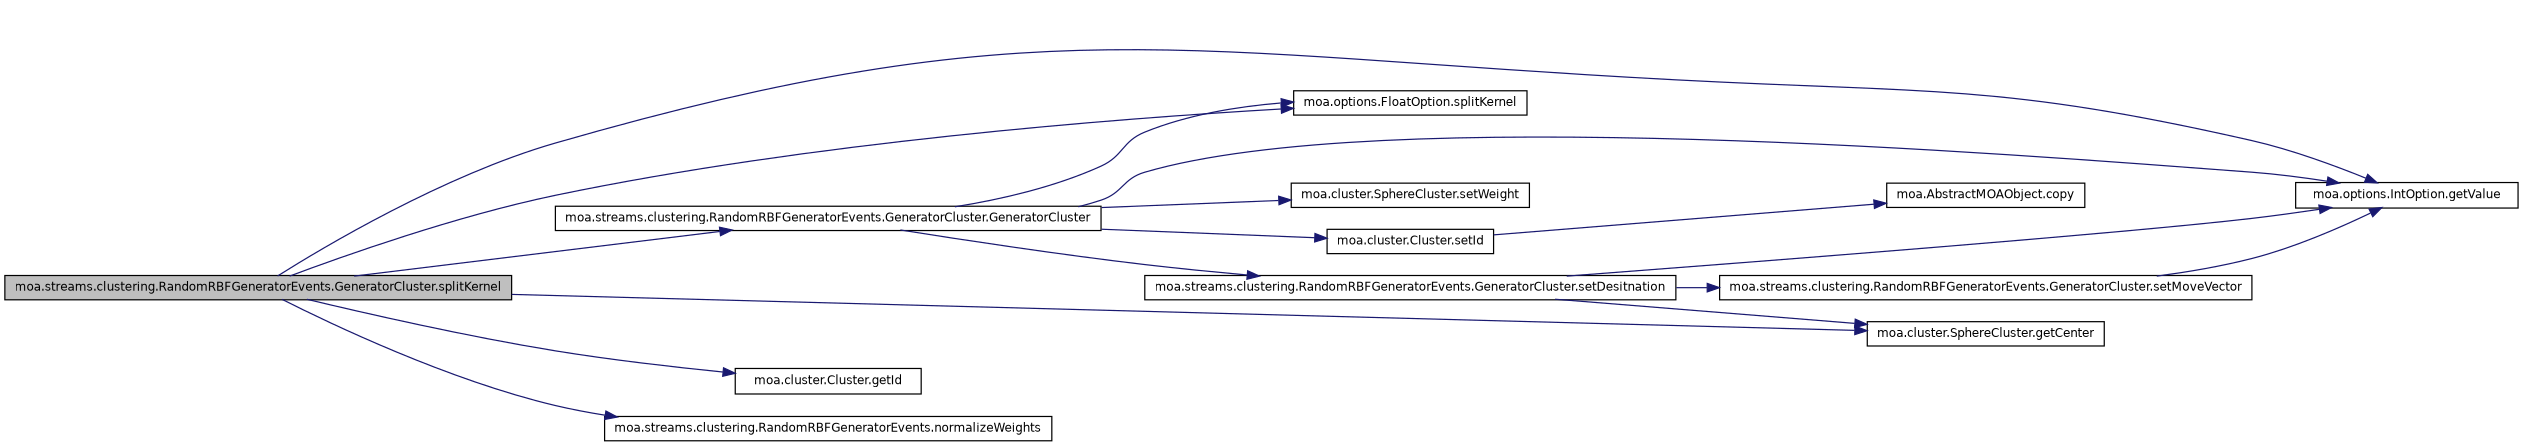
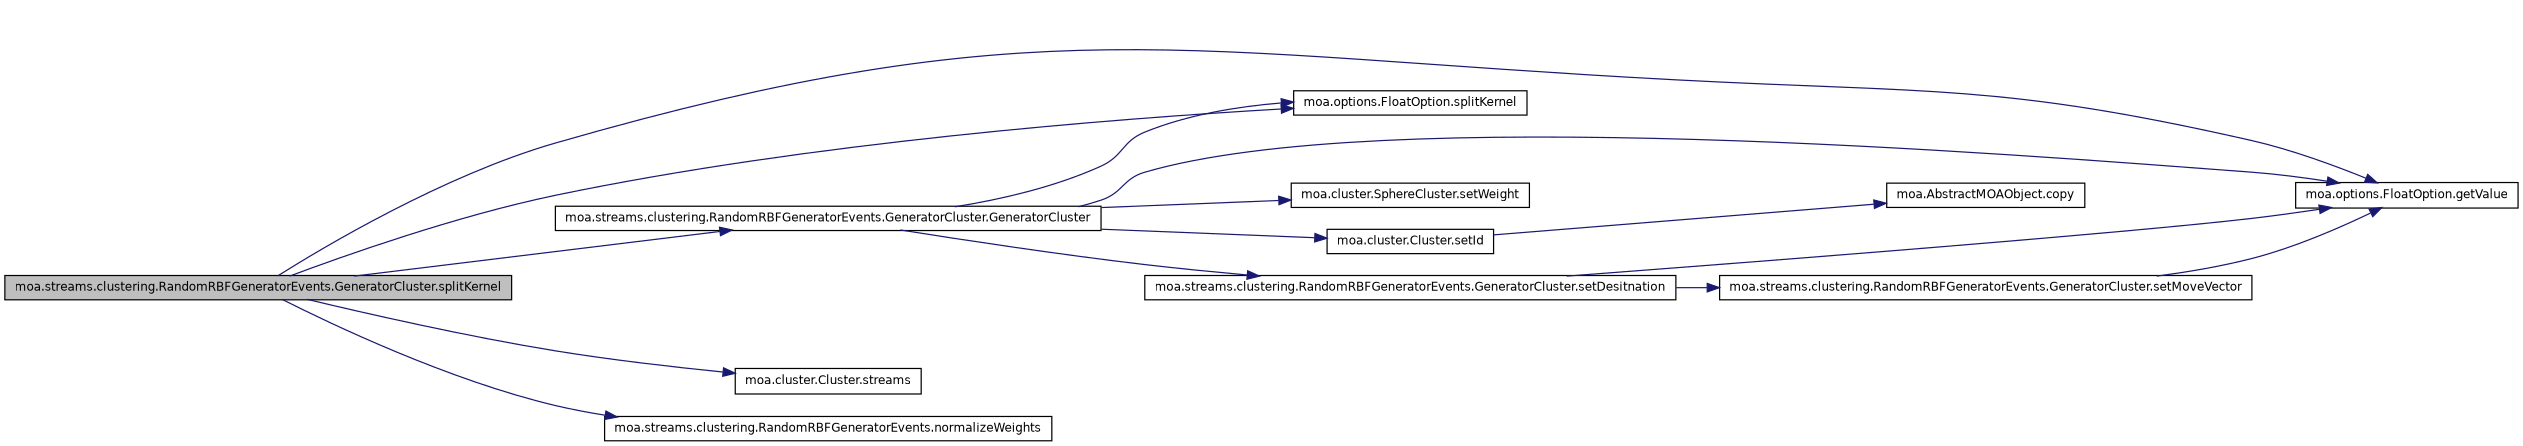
node "moa.options.IntOption.getValue": label "moa.options.IntOption.getValue" -> "moa.options.FloatOption.getValue"
node "moa.cluster.SphereCluster.getCenter": removed
node "moa.cluster.Cluster.getId": label "moa.cluster.Cluster.getId" -> "moa.cluster.Cluster.streams"
